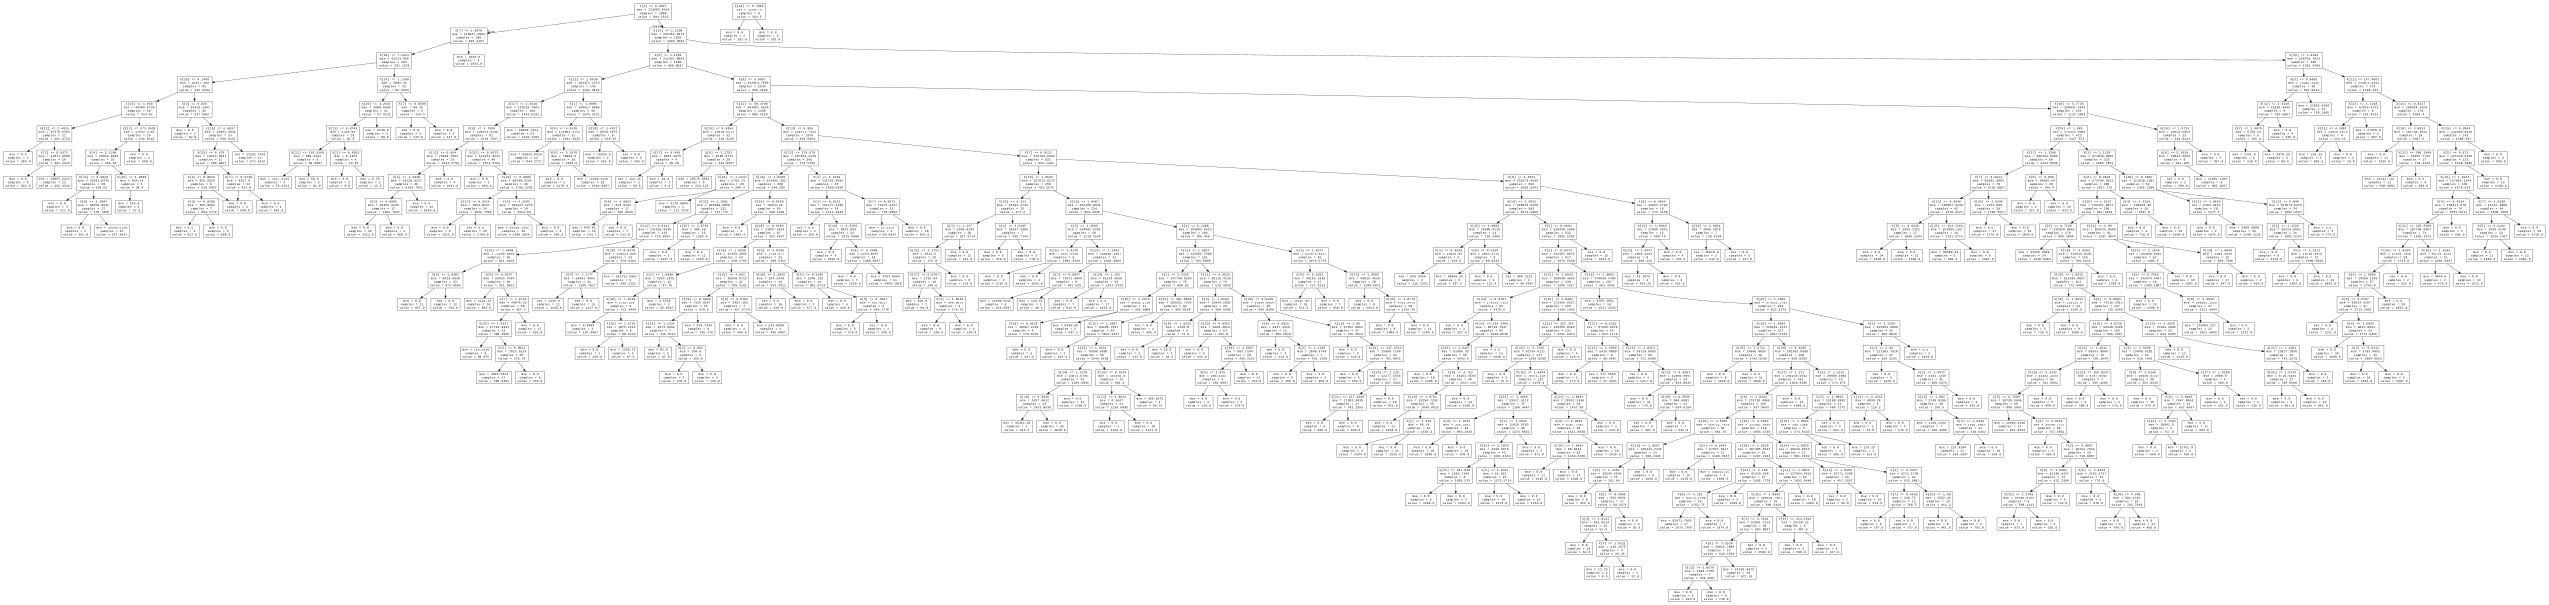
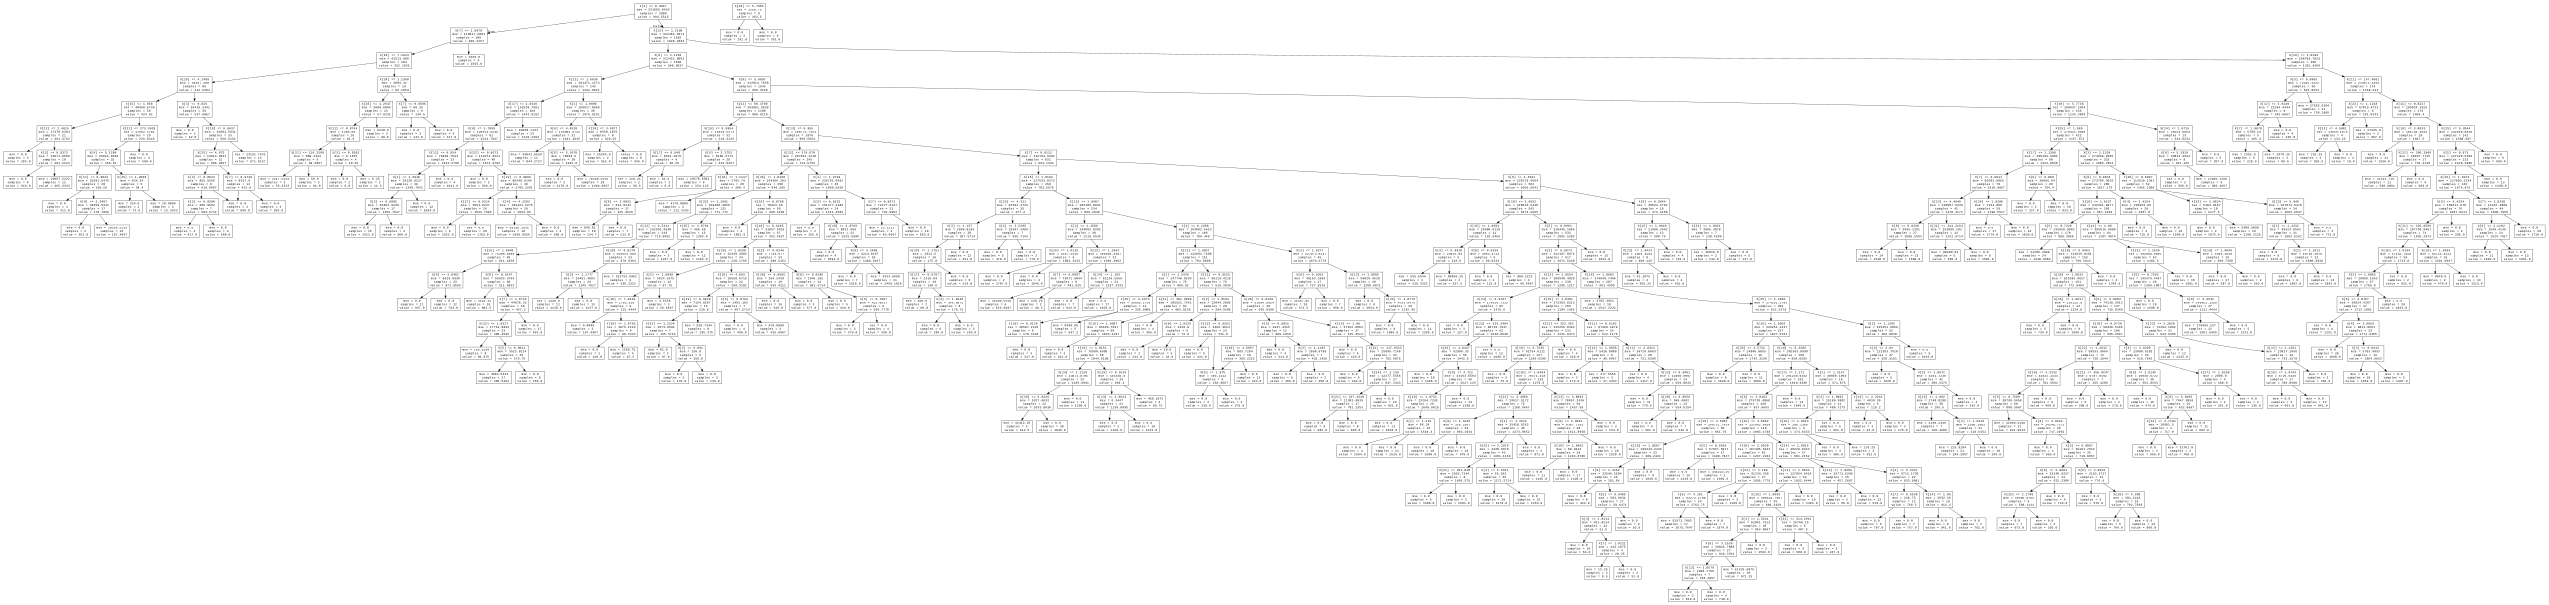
node "mse = 0.0 samples = 6 value = 655.0": label "mse = 0.0 samples = 6 value = 655.0" -> "value = 0.0 samples = 6 value = 655.0"
node "mse = 10.8889 samples = 3 value = 15.3333": added
edge "X[8] <= 0.9256 mse = 2063.4722 samples = 6 value = 80.8333" -> "mse = 58806.25 samples = 2 value = 337.5": now "X[3] <= 0.9918 mse = 23935.04 samples = 5 value = 326.6" -> "mse = 58806.25 samples = 2 value = 337.5"
edge "X[22] <= 0.9353 mse = 3469.3913 samples = 23 value = 331.0" -> "X[10] <= 4.6867 mse = 883.7284 samples = 18 value = 303.2222": now "X[22] <= 0.9353 mse = 3469.3913 samples = 23 value = 331.0" -> "X[6] <= 1.975 mse = 304.2222 samples = 6 value = 263.6667"
